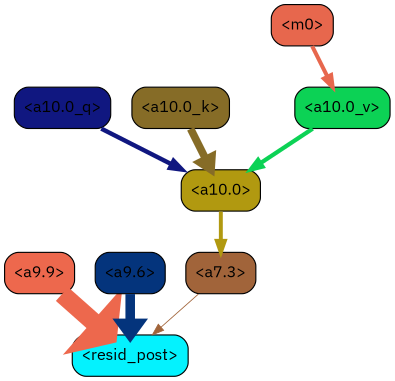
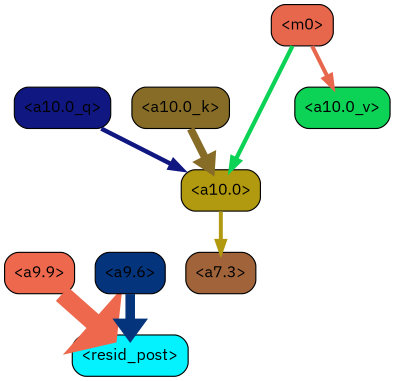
edge "<a10.0_v>" -> "<a10.0>": now "<m0>" -> "<a10.0>"
edge "<a7.3>" -> "<resid_post>": removed
